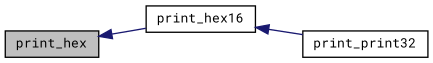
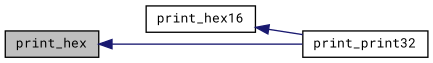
edge "print_hex16" -> "print_hex": now "print_print32" -> "print_hex"
